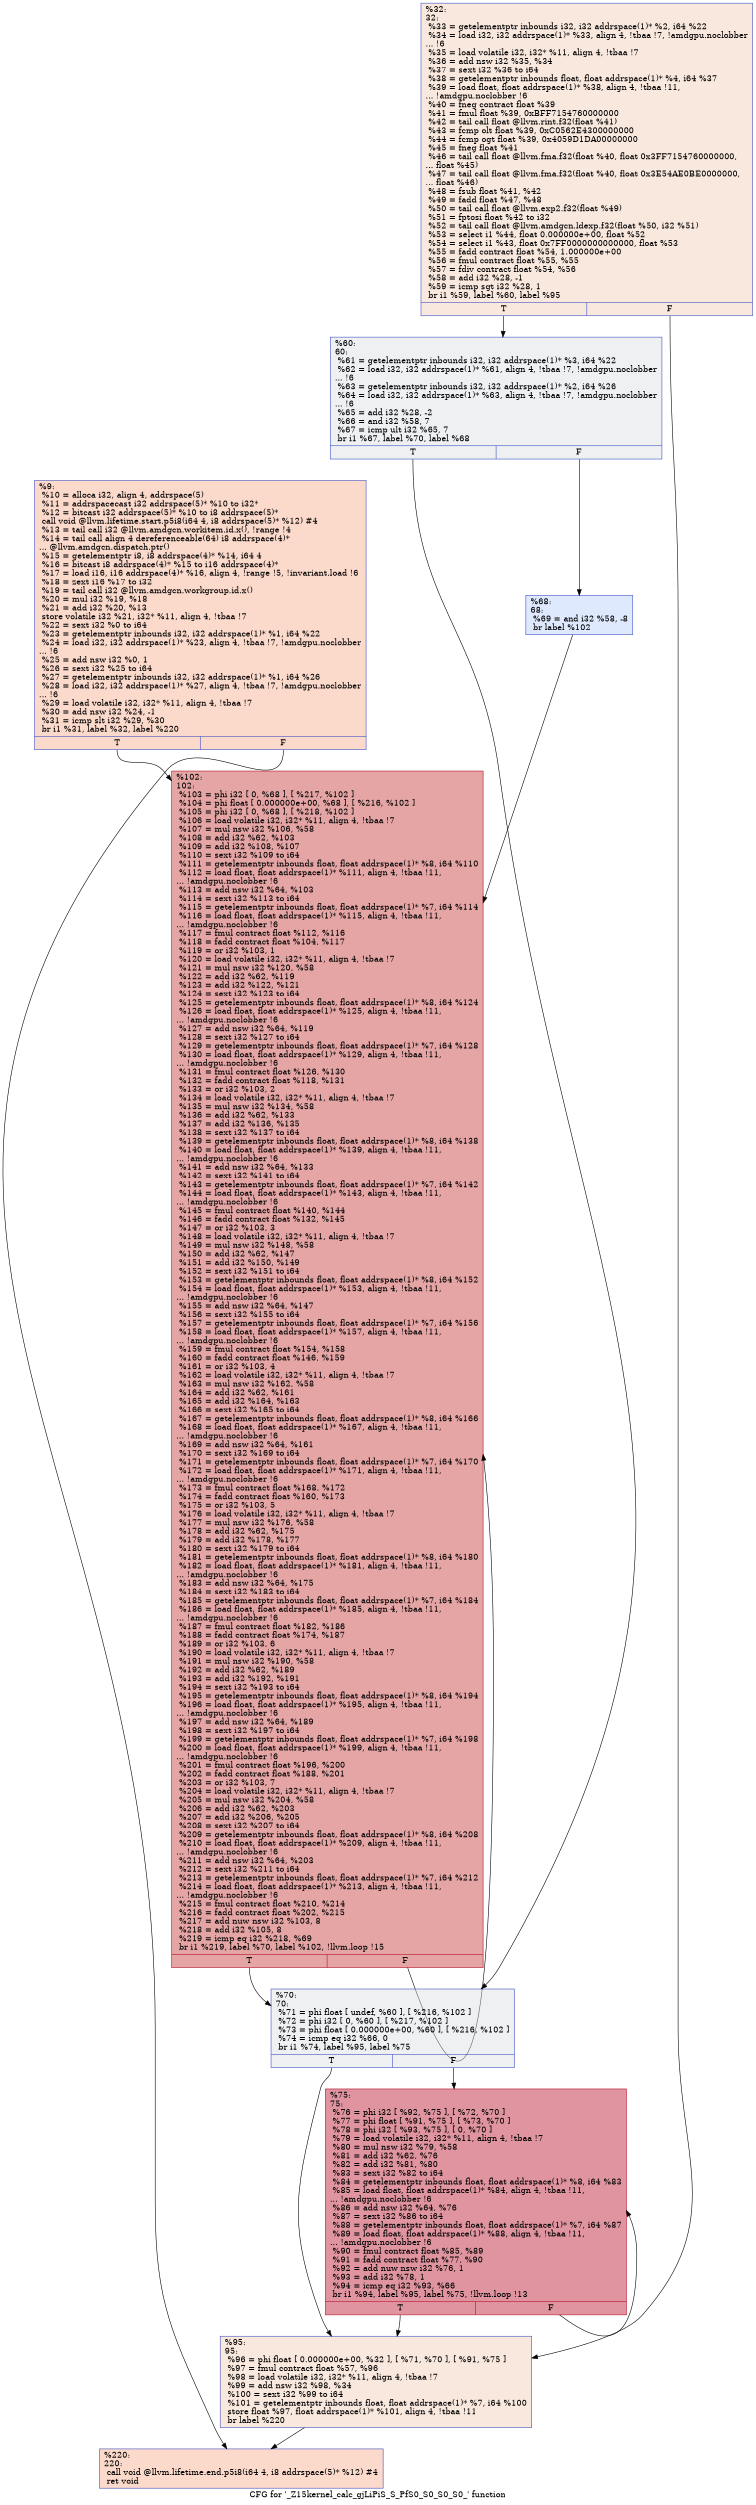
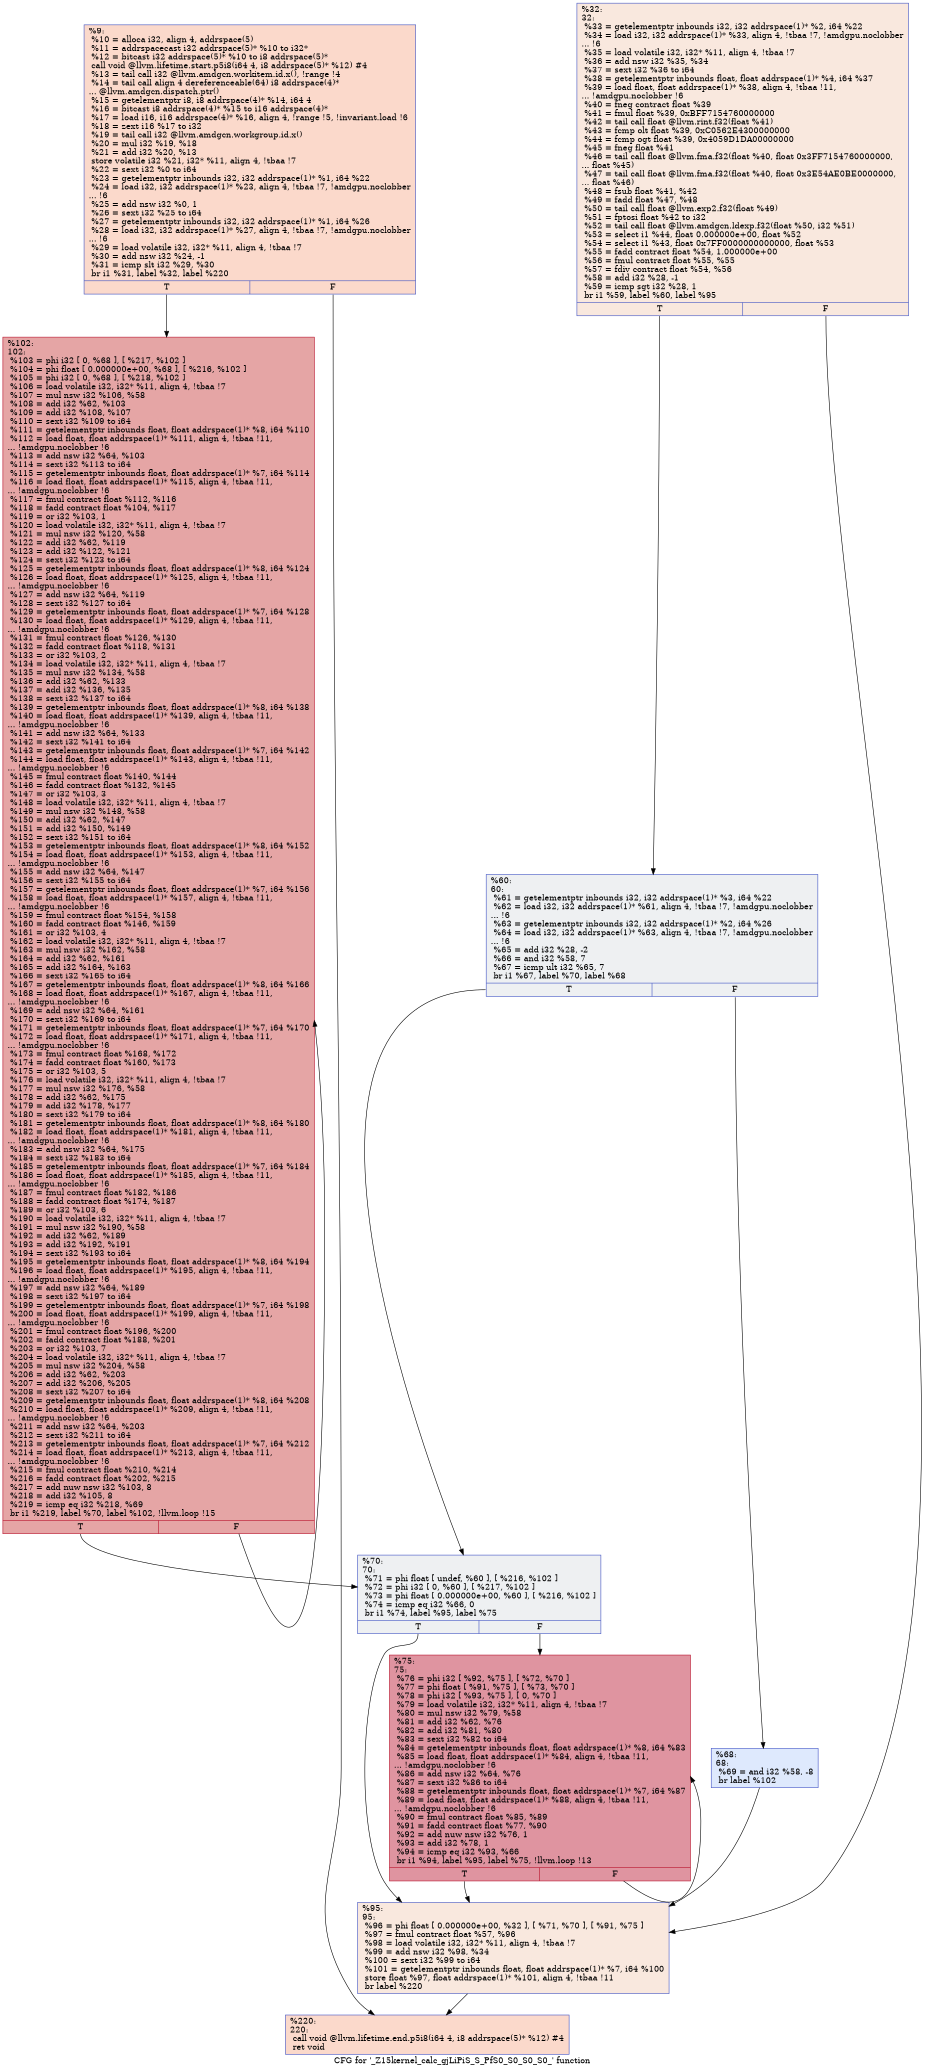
edge "%68:" -> "%102:": now "%68:" -> "%95:"
